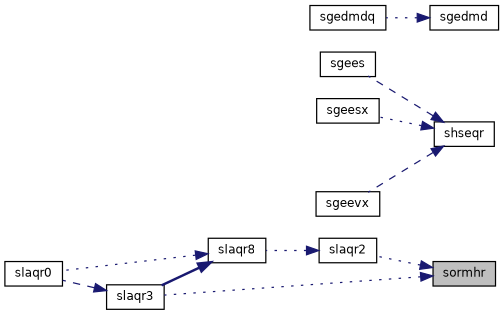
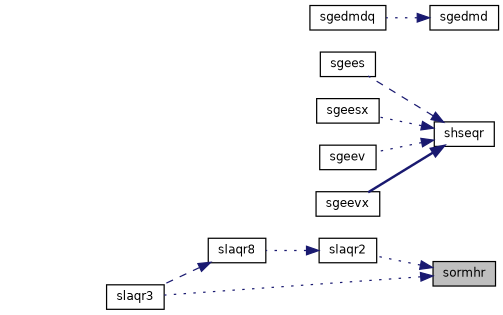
node "sgeev": added
edge "sgeevx" -> "shseqr": style dashed -> bold
node "slaqr0": removed
edge "slaqr3" -> "slaqr8": style bold -> dashed
